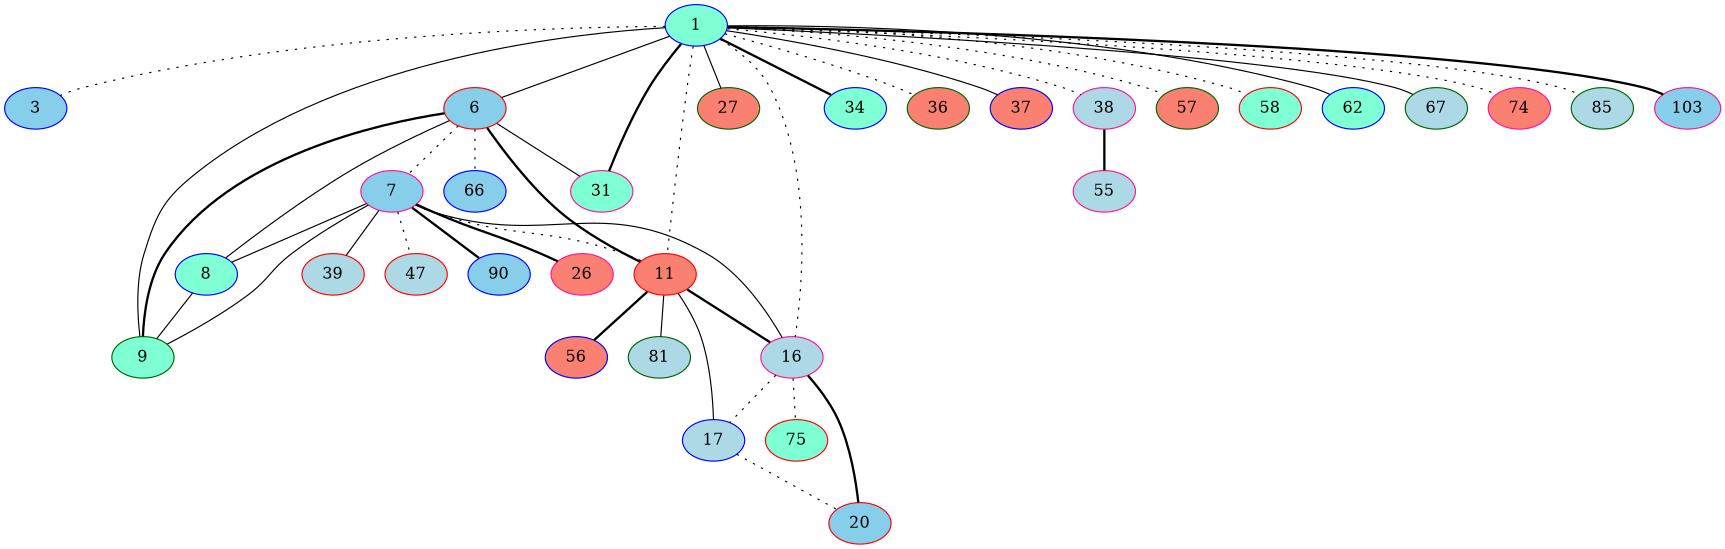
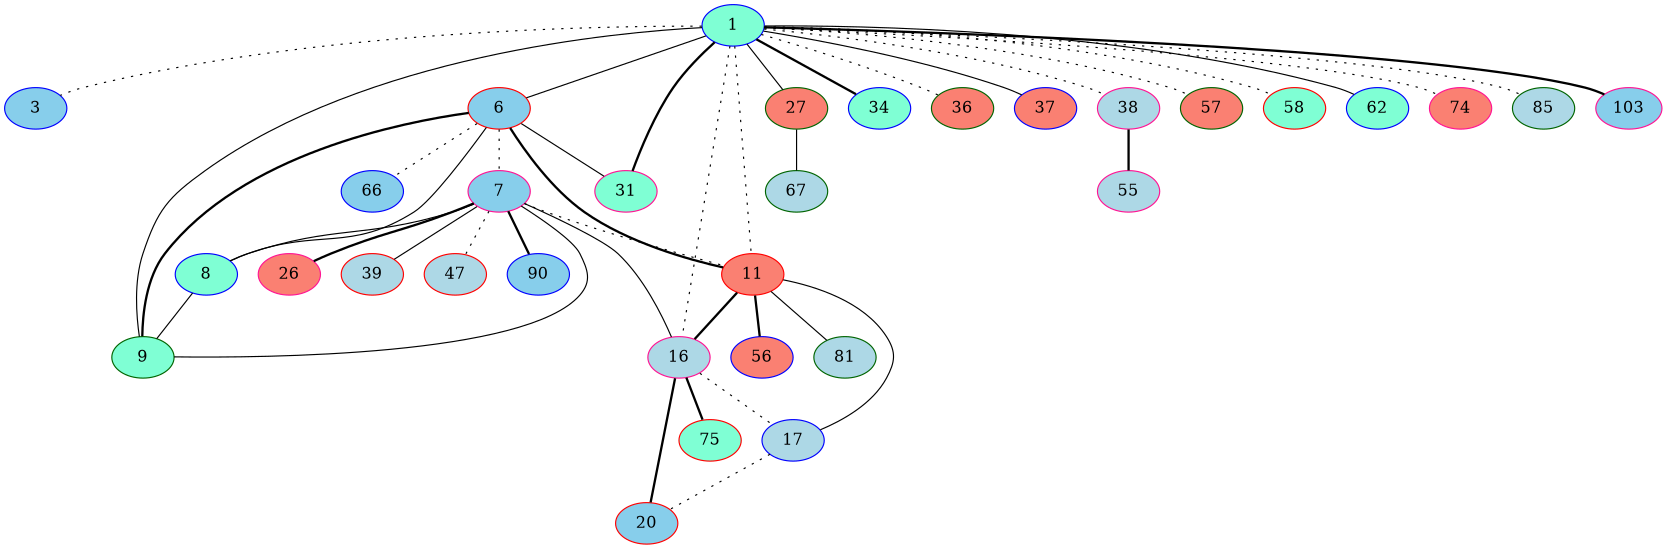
edge "1" -- "67": now "27" -- "67"
edge "16" -- "75": style dotted -> bold
